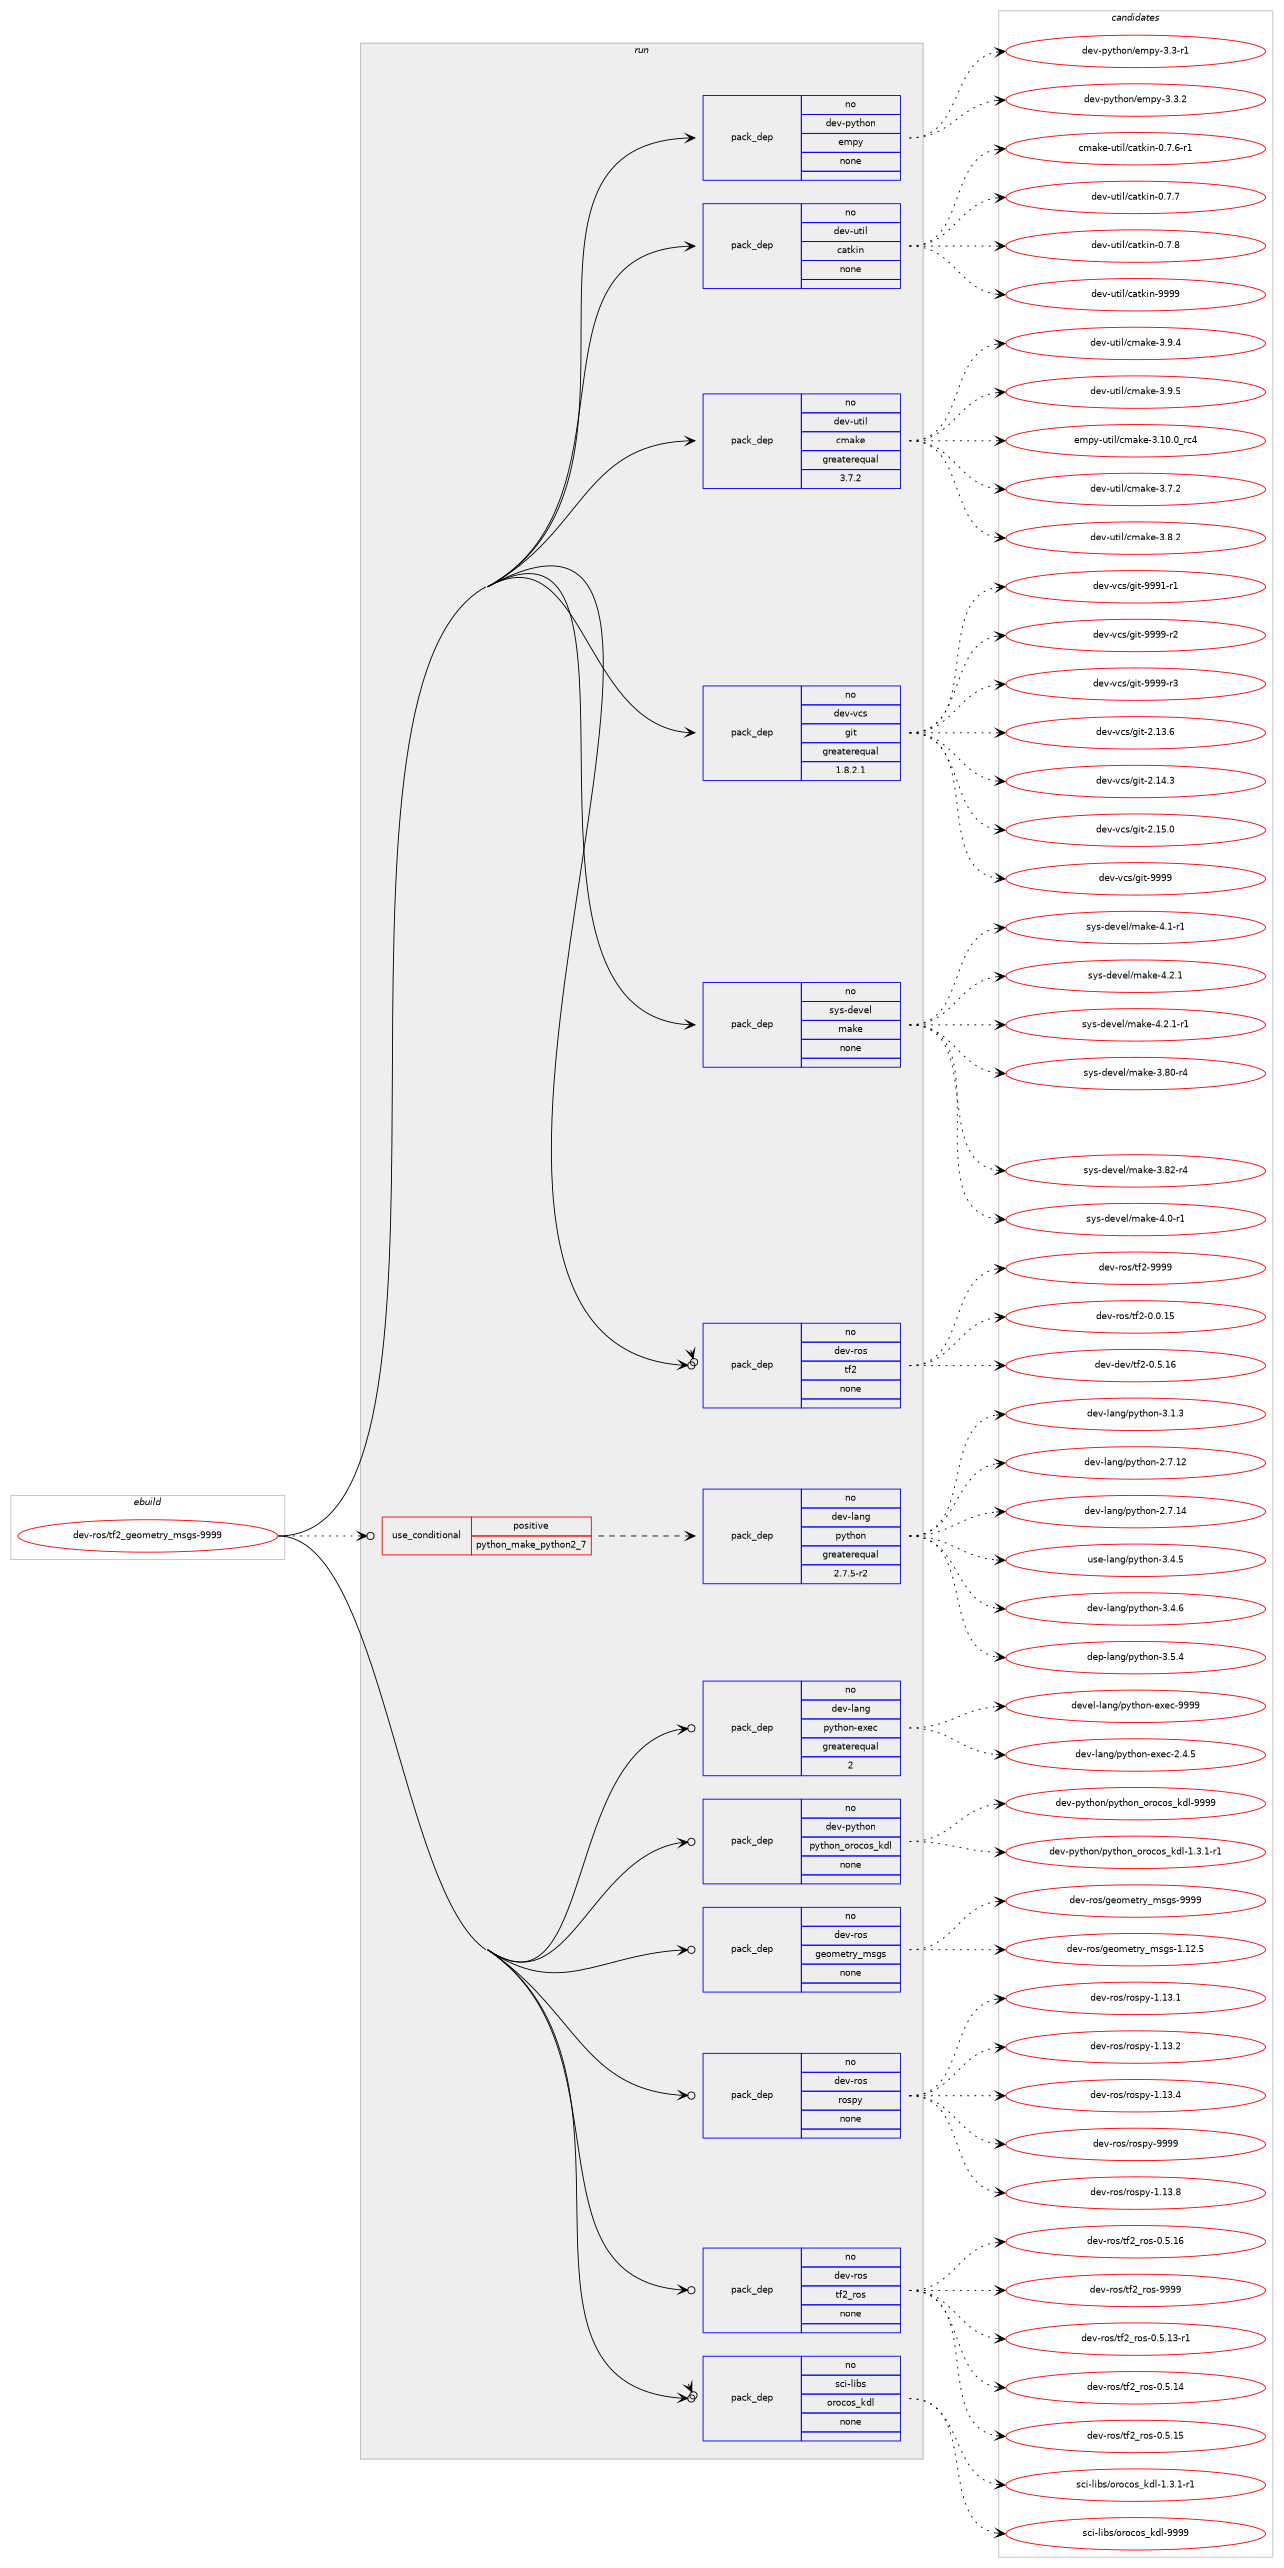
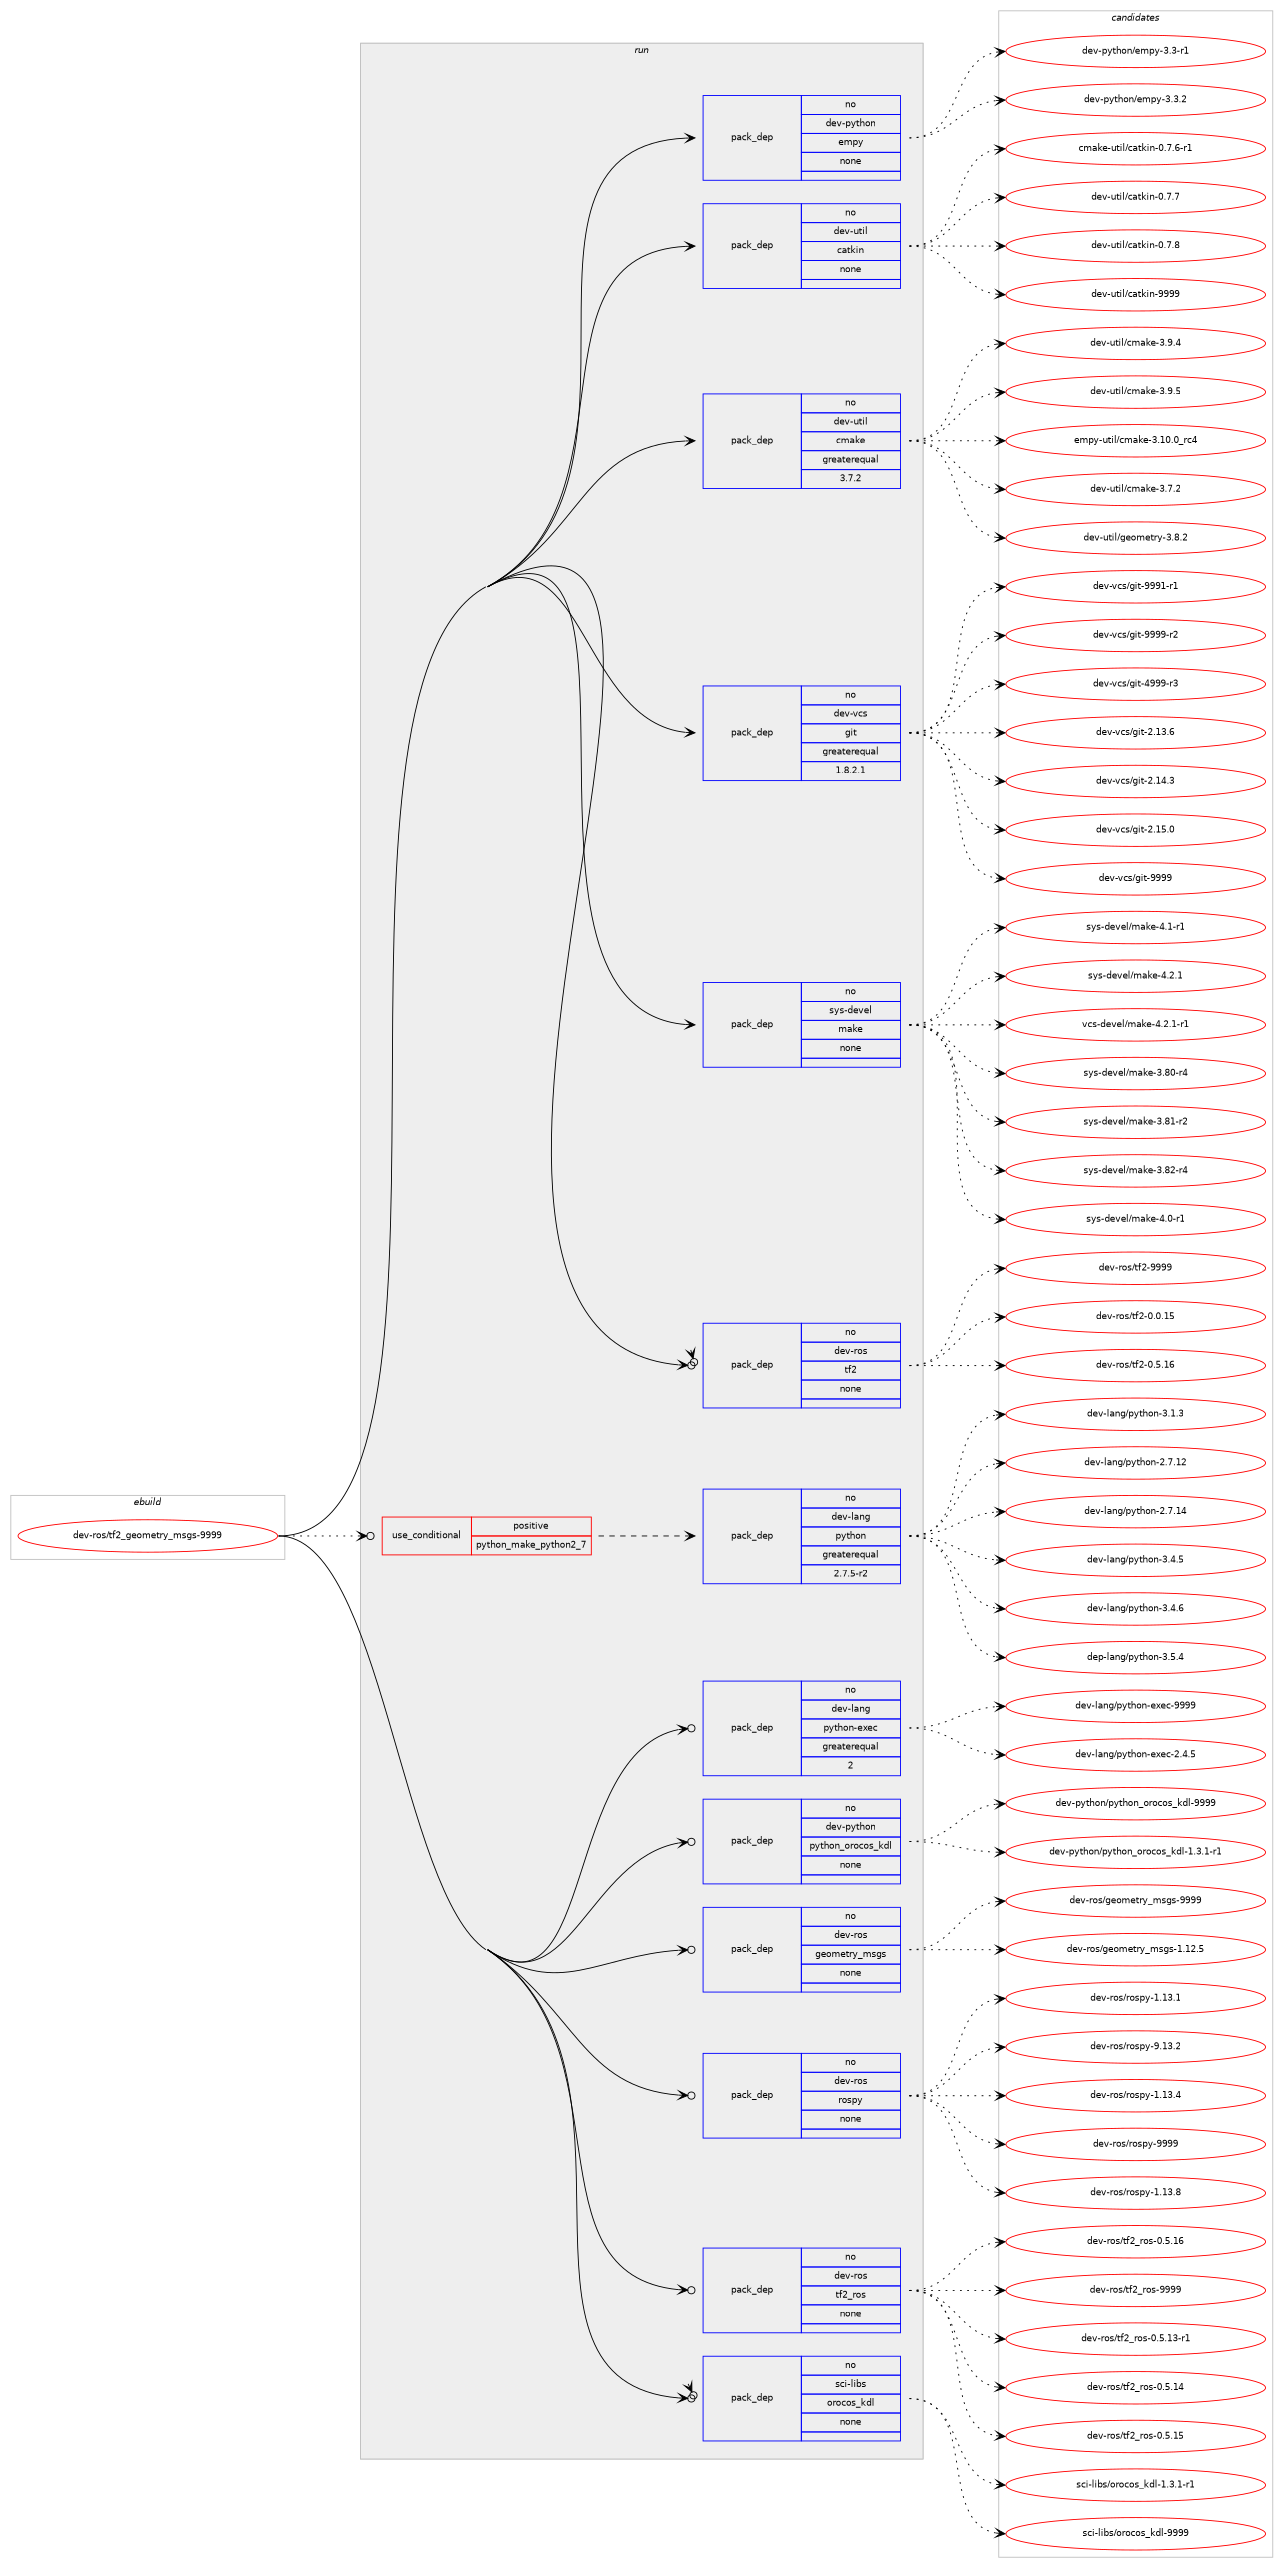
node "dev-util/cmake-3.8.2": label "dev-util/cmake-3.8.2" -> "dev-util/geometry-3.8.2"
node "dev-vcs/git-9999-r3": label "dev-vcs/git-9999-r3" -> "dev-vcs/git-4999-r3"
node "sys-devel/make-4.2.1-r1": label "sys-devel/make-4.2.1-r1" -> "vcs-devel/make-4.2.1-r1"
node "sys-devel/make-3.81-r2": added
node "dev-dev/tf2-0.5.16": label "dev-dev/tf2-0.5.16" -> "dev-ros/tf2-0.5.16"
node "use-lang/python-3.4.5": label "use-lang/python-3.4.5" -> "dev-lang/python-3.4.5"
node "devel-lang/python-exec-9999": label "devel-lang/python-exec-9999" -> "dev-lang/python-exec-9999"
node "dev-ros/rospy-1.13.2": label "dev-ros/rospy-1.13.2" -> "dev-ros/rospy-9.13.2"
